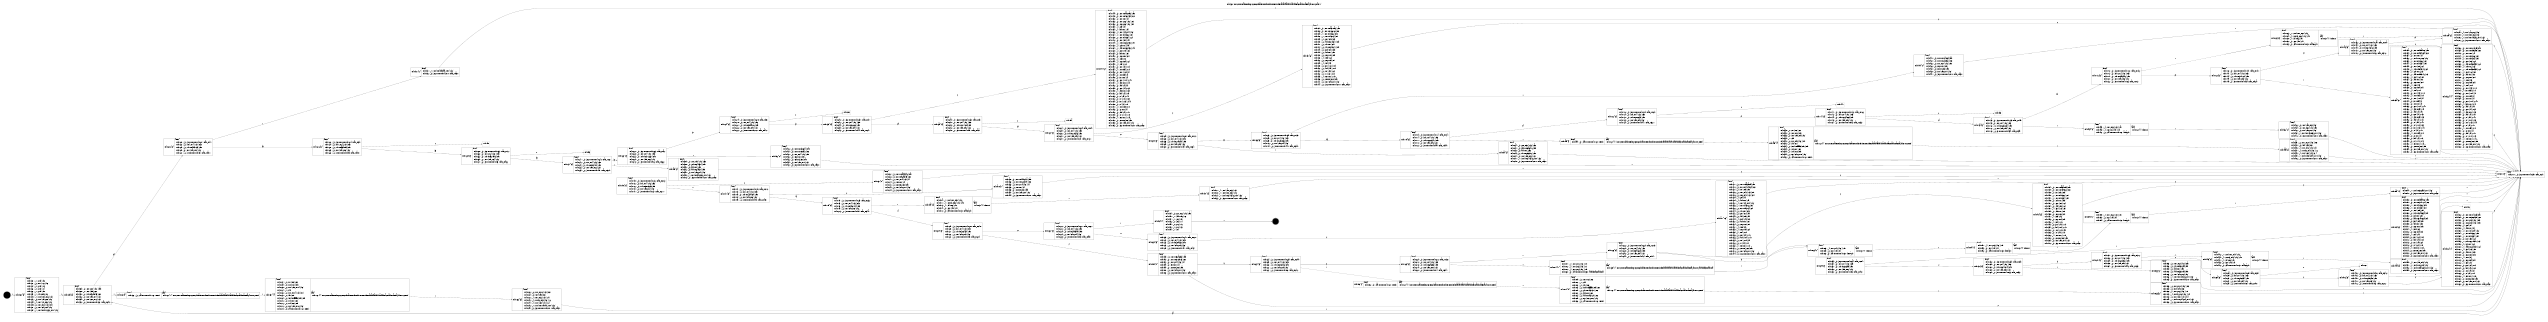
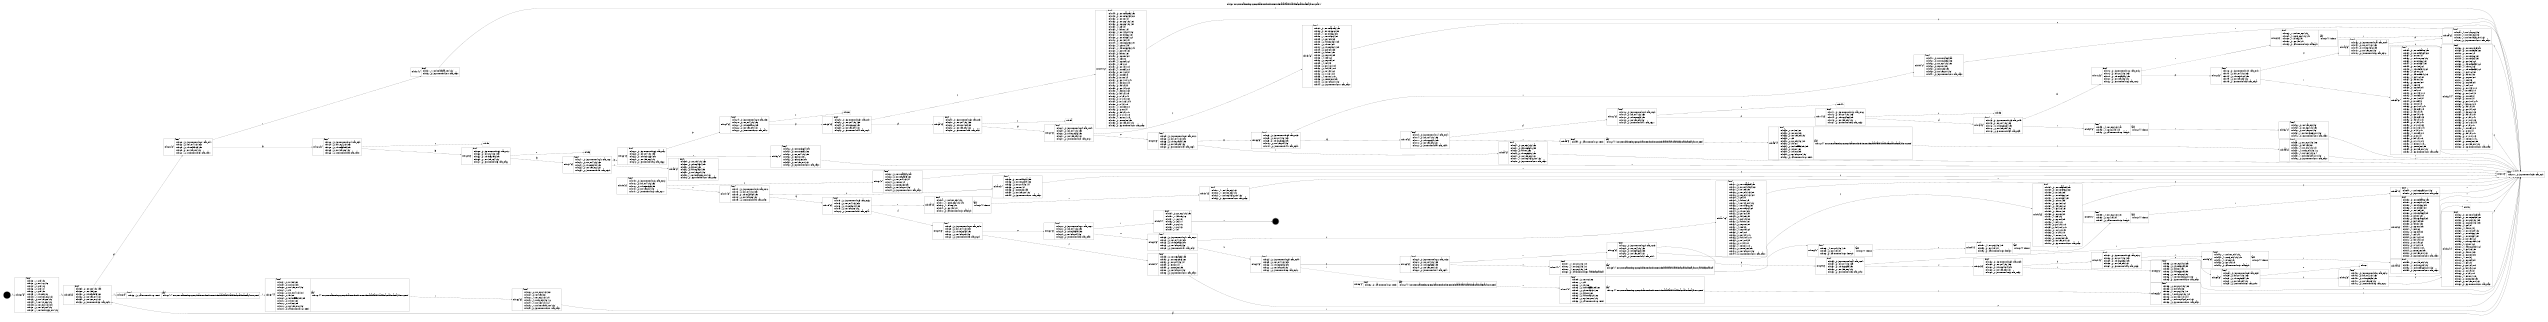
edge "0x401886 [25]" -> "0x401e85 [12]": now "0x401886 [25]" -> "0x40189f [25]"
edge "0x401ded [27]" -> "0x401854 [25]": now "0x40183b [25]" -> "0x401854 [25]"
